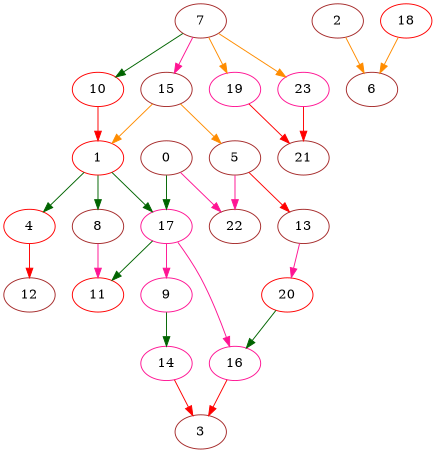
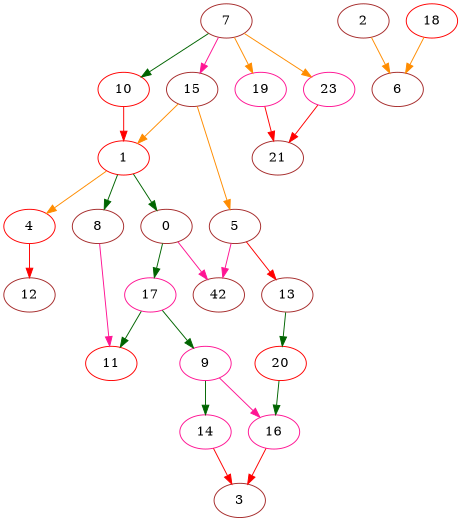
edge "1" -> "4": color darkgreen -> darkorange
edge "1" -> "17": now "1" -> "0"
node "22": label "22" -> "42"
edge "17" -> "9": color deeppink -> darkgreen
edge "13" -> "20": color deeppink -> darkgreen
edge "17" -> "16": now "9" -> "16"
